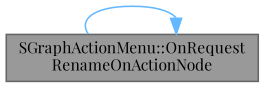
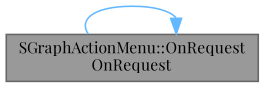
node "SGraphActionMenu::OnRequest RenameOnActionNode": label "SGraphActionMenu::OnRequest RenameOnActionNode" -> "SGraphActionMenu::OnRequest OnRequest"
